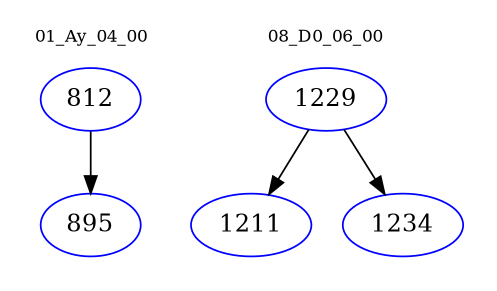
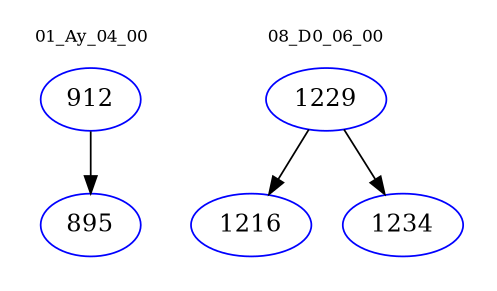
node "812": label "812" -> "912"
node "1211": label "1211" -> "1216"
